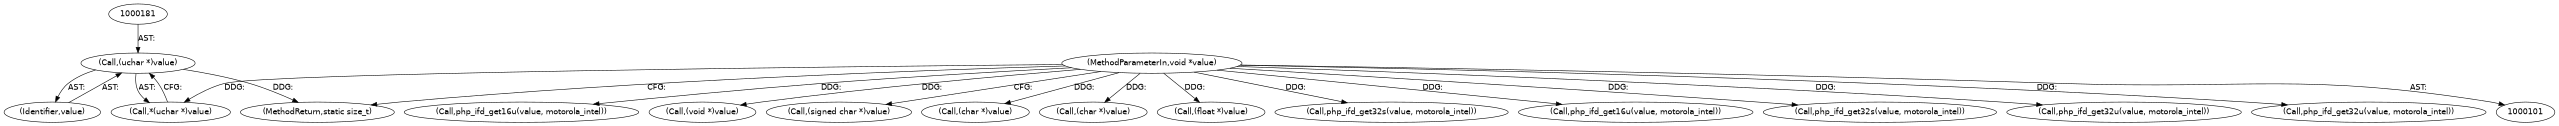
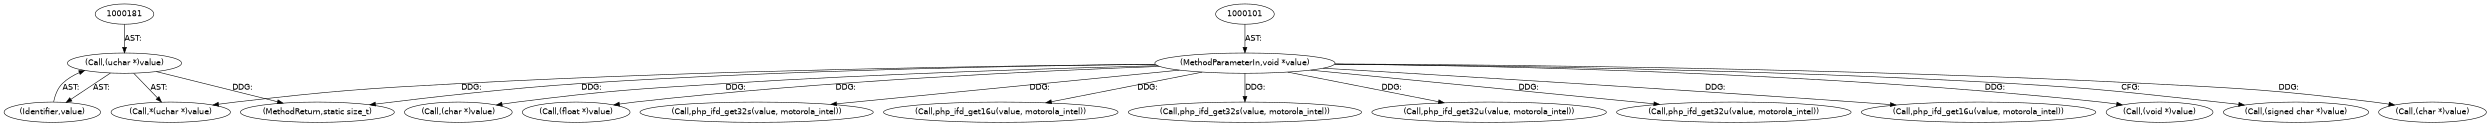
edge "(MethodParameterIn,void *value)" -> "1000101": reversed
edge "(MethodParameterIn,void *value)" -> "(MethodReturn,static size_t)": label "CFG: " -> "DDG: "
edge "(Call,*(uchar *)value)" -> "(Call,(uchar *)value)": removed, label "CFG:"
